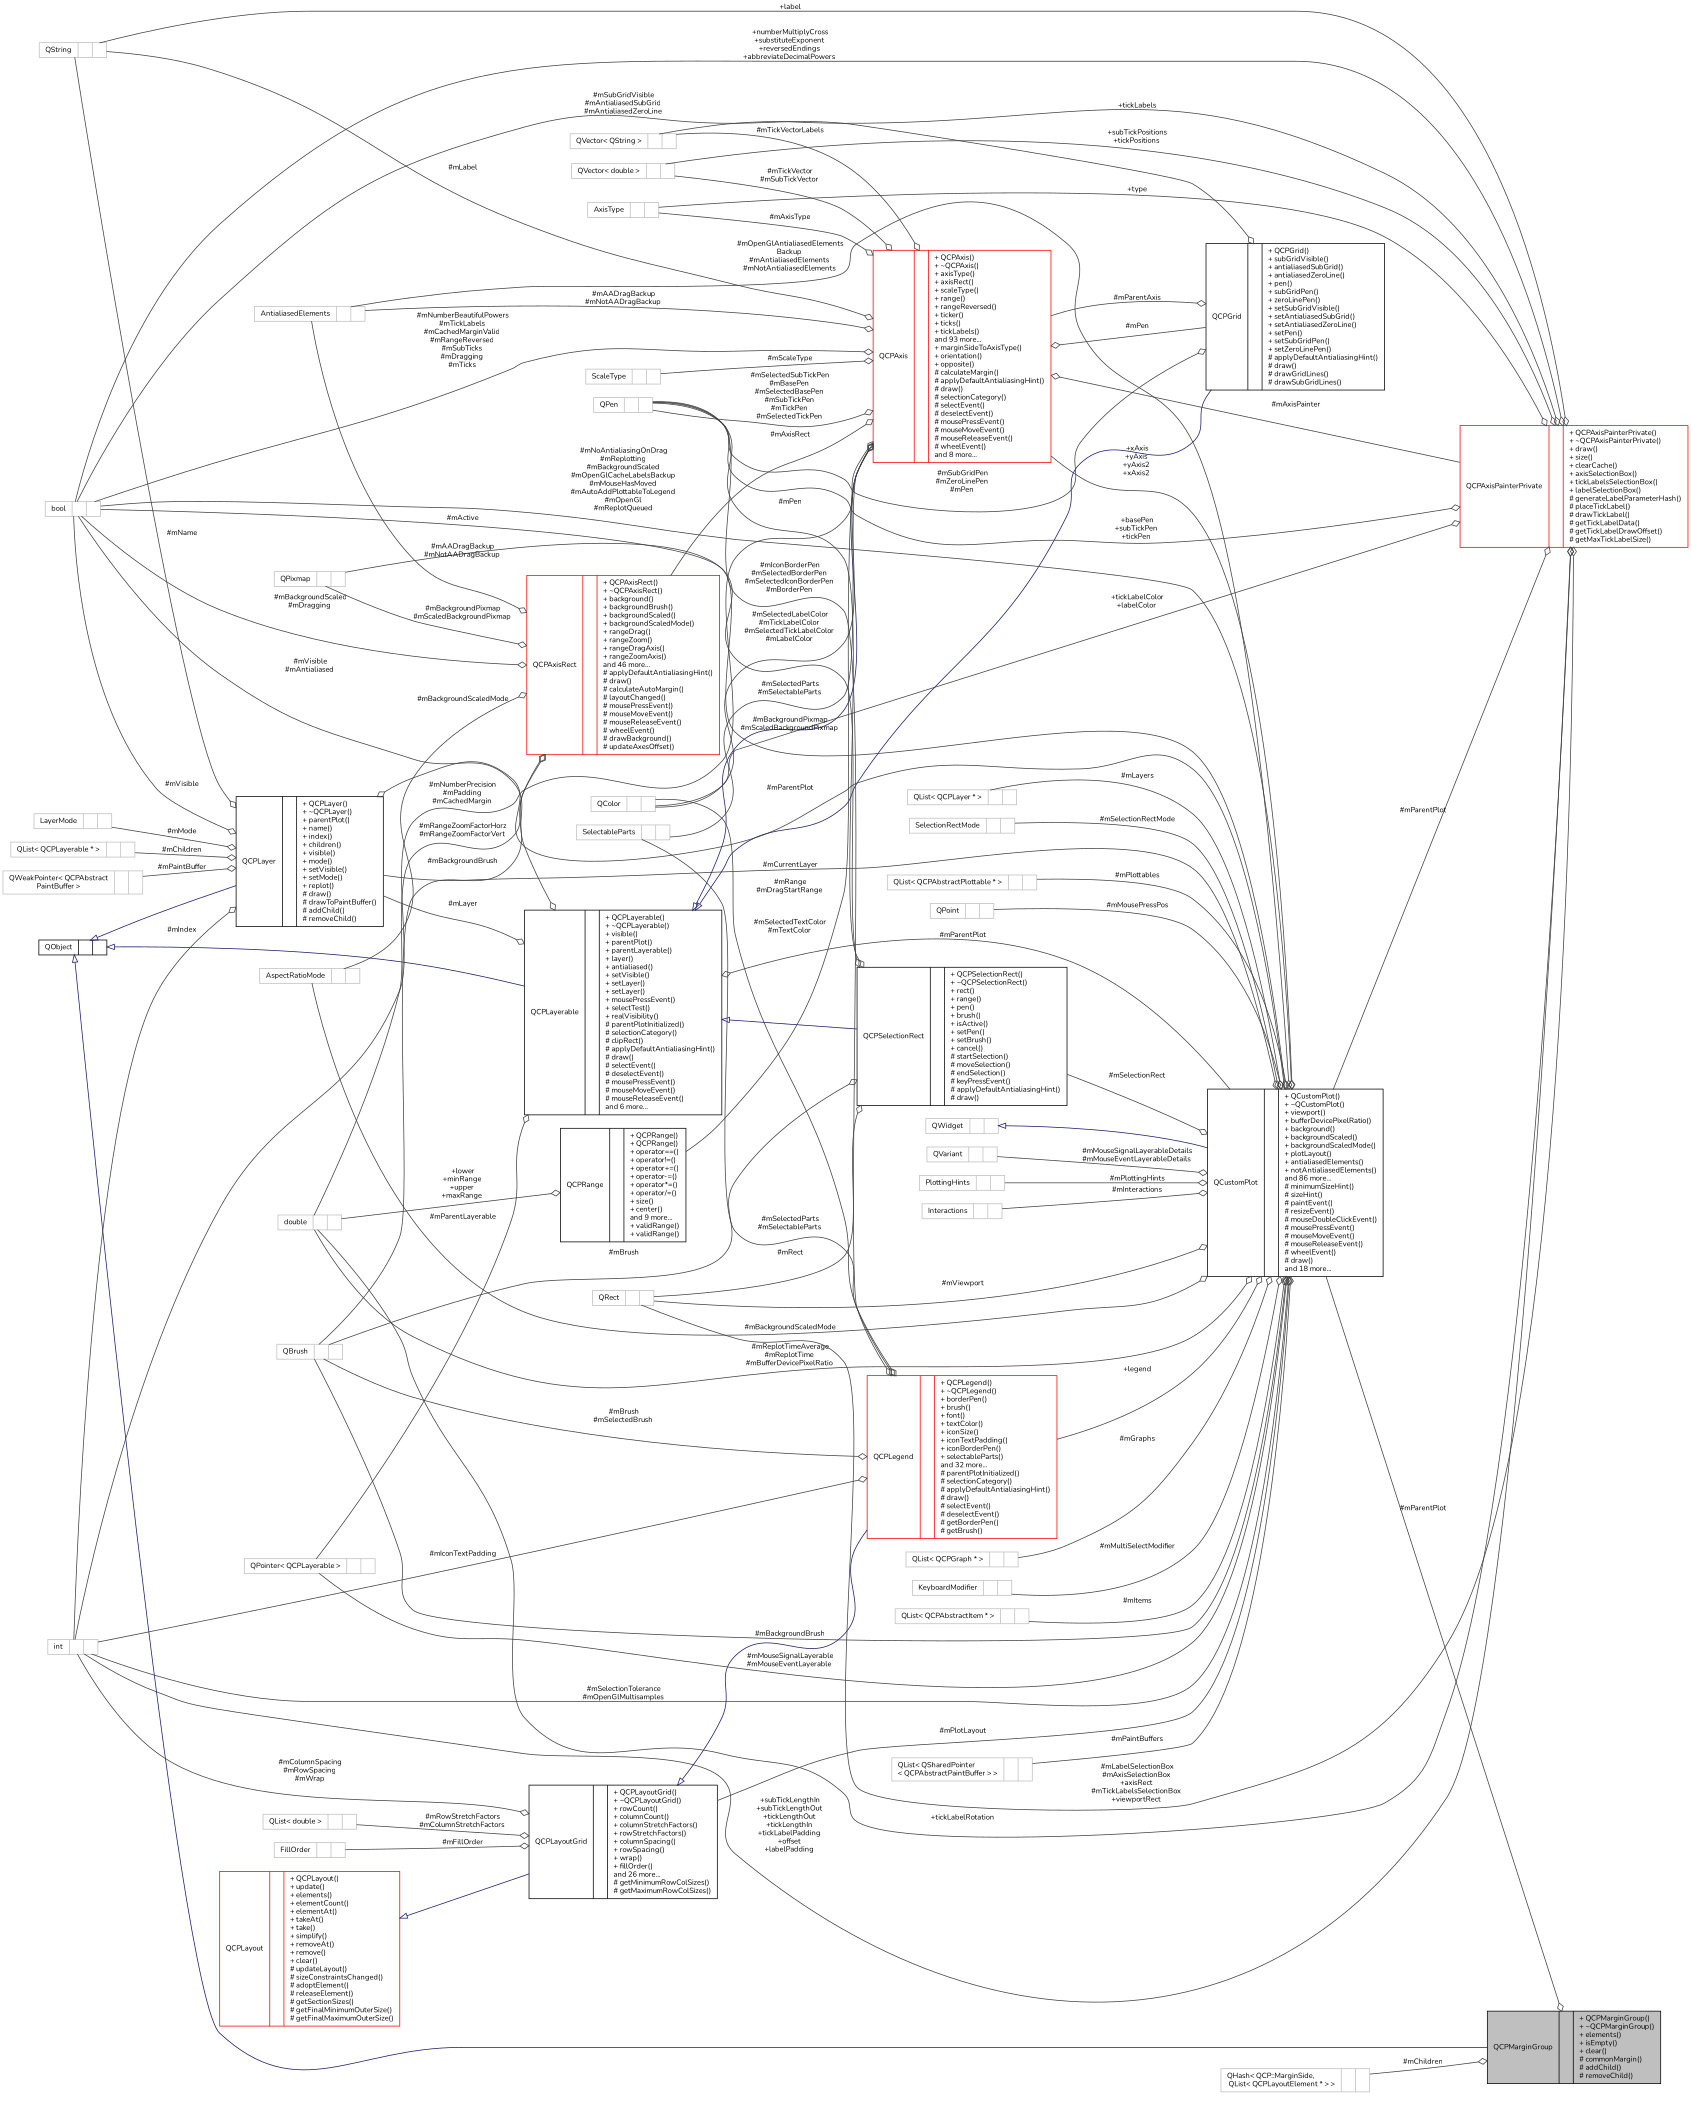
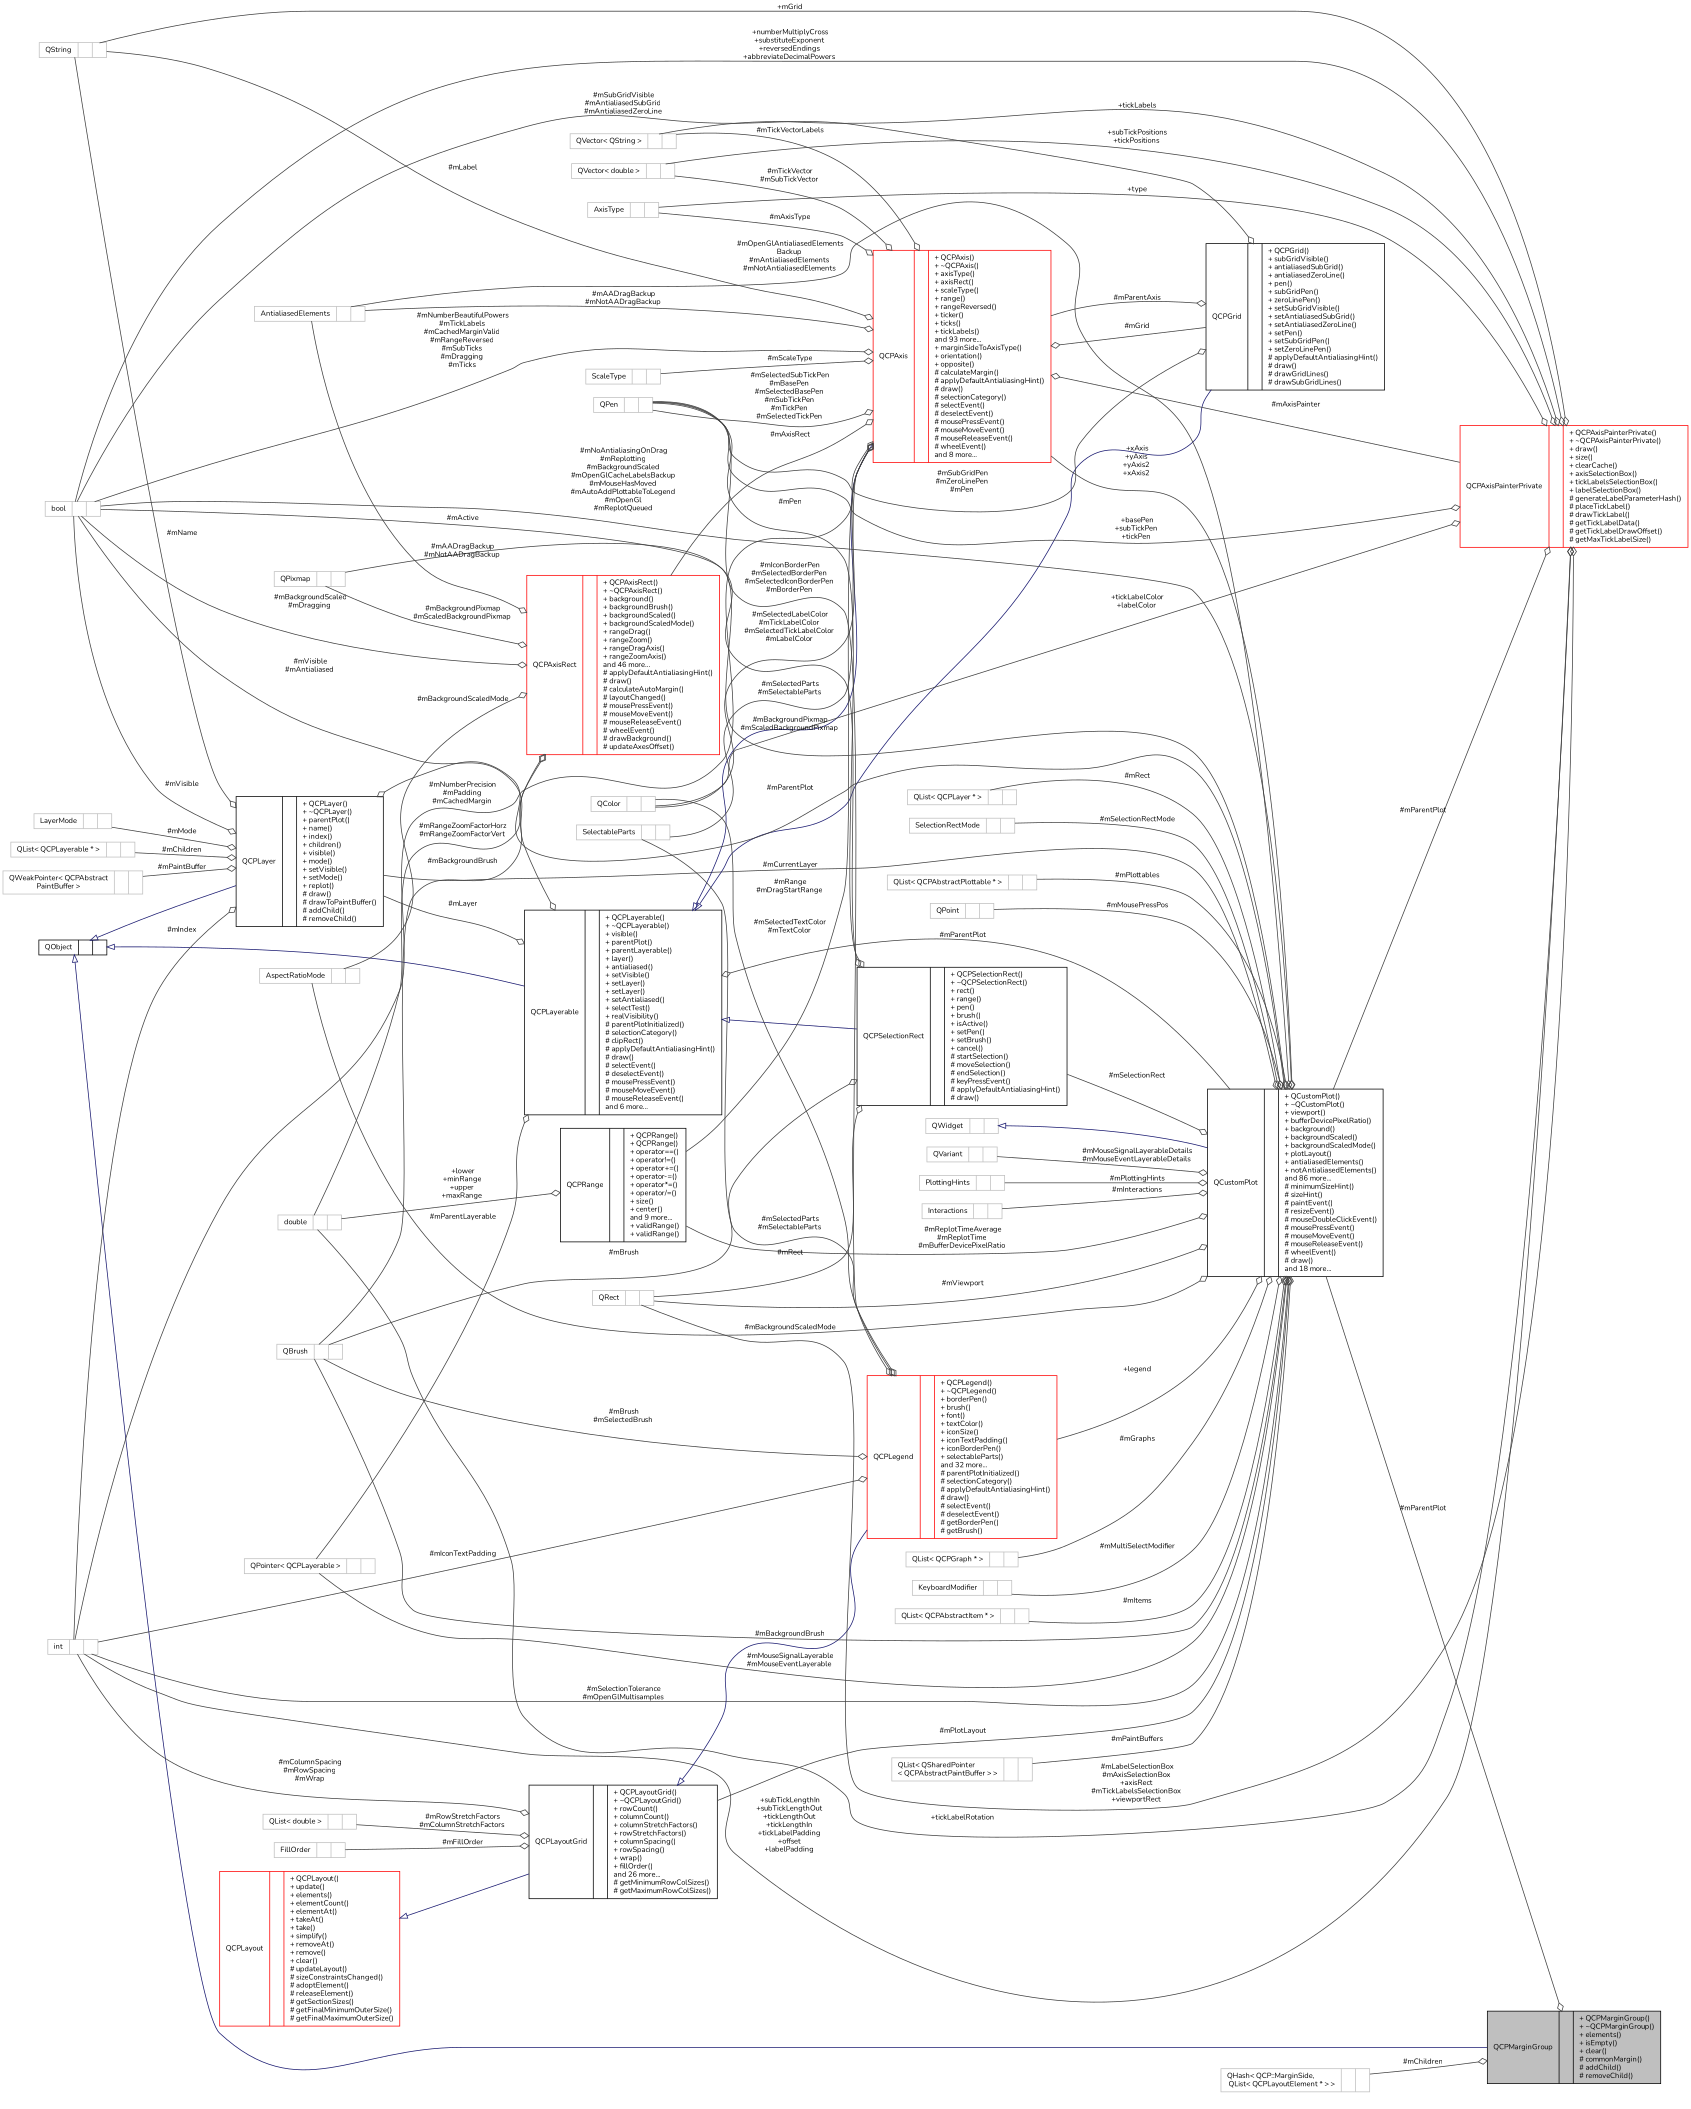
edge "QString" -> "QCPAxisPainterPrivate": label " +label" -> " +mGrid"
edge "QCPGrid" -> "QCPAxis": label " #mPen" -> " #mGrid"
edge "QList< QCPLayer * >" -> "QCustomPlot": label " #mLayers" -> " #mRect"
node "QCPLayerable": text "+ mousePressEvent()" -> "+ setAntialiased()"
edge "double" -> "QCustomPlot": now "QCPRange" -> "QCustomPlot"
